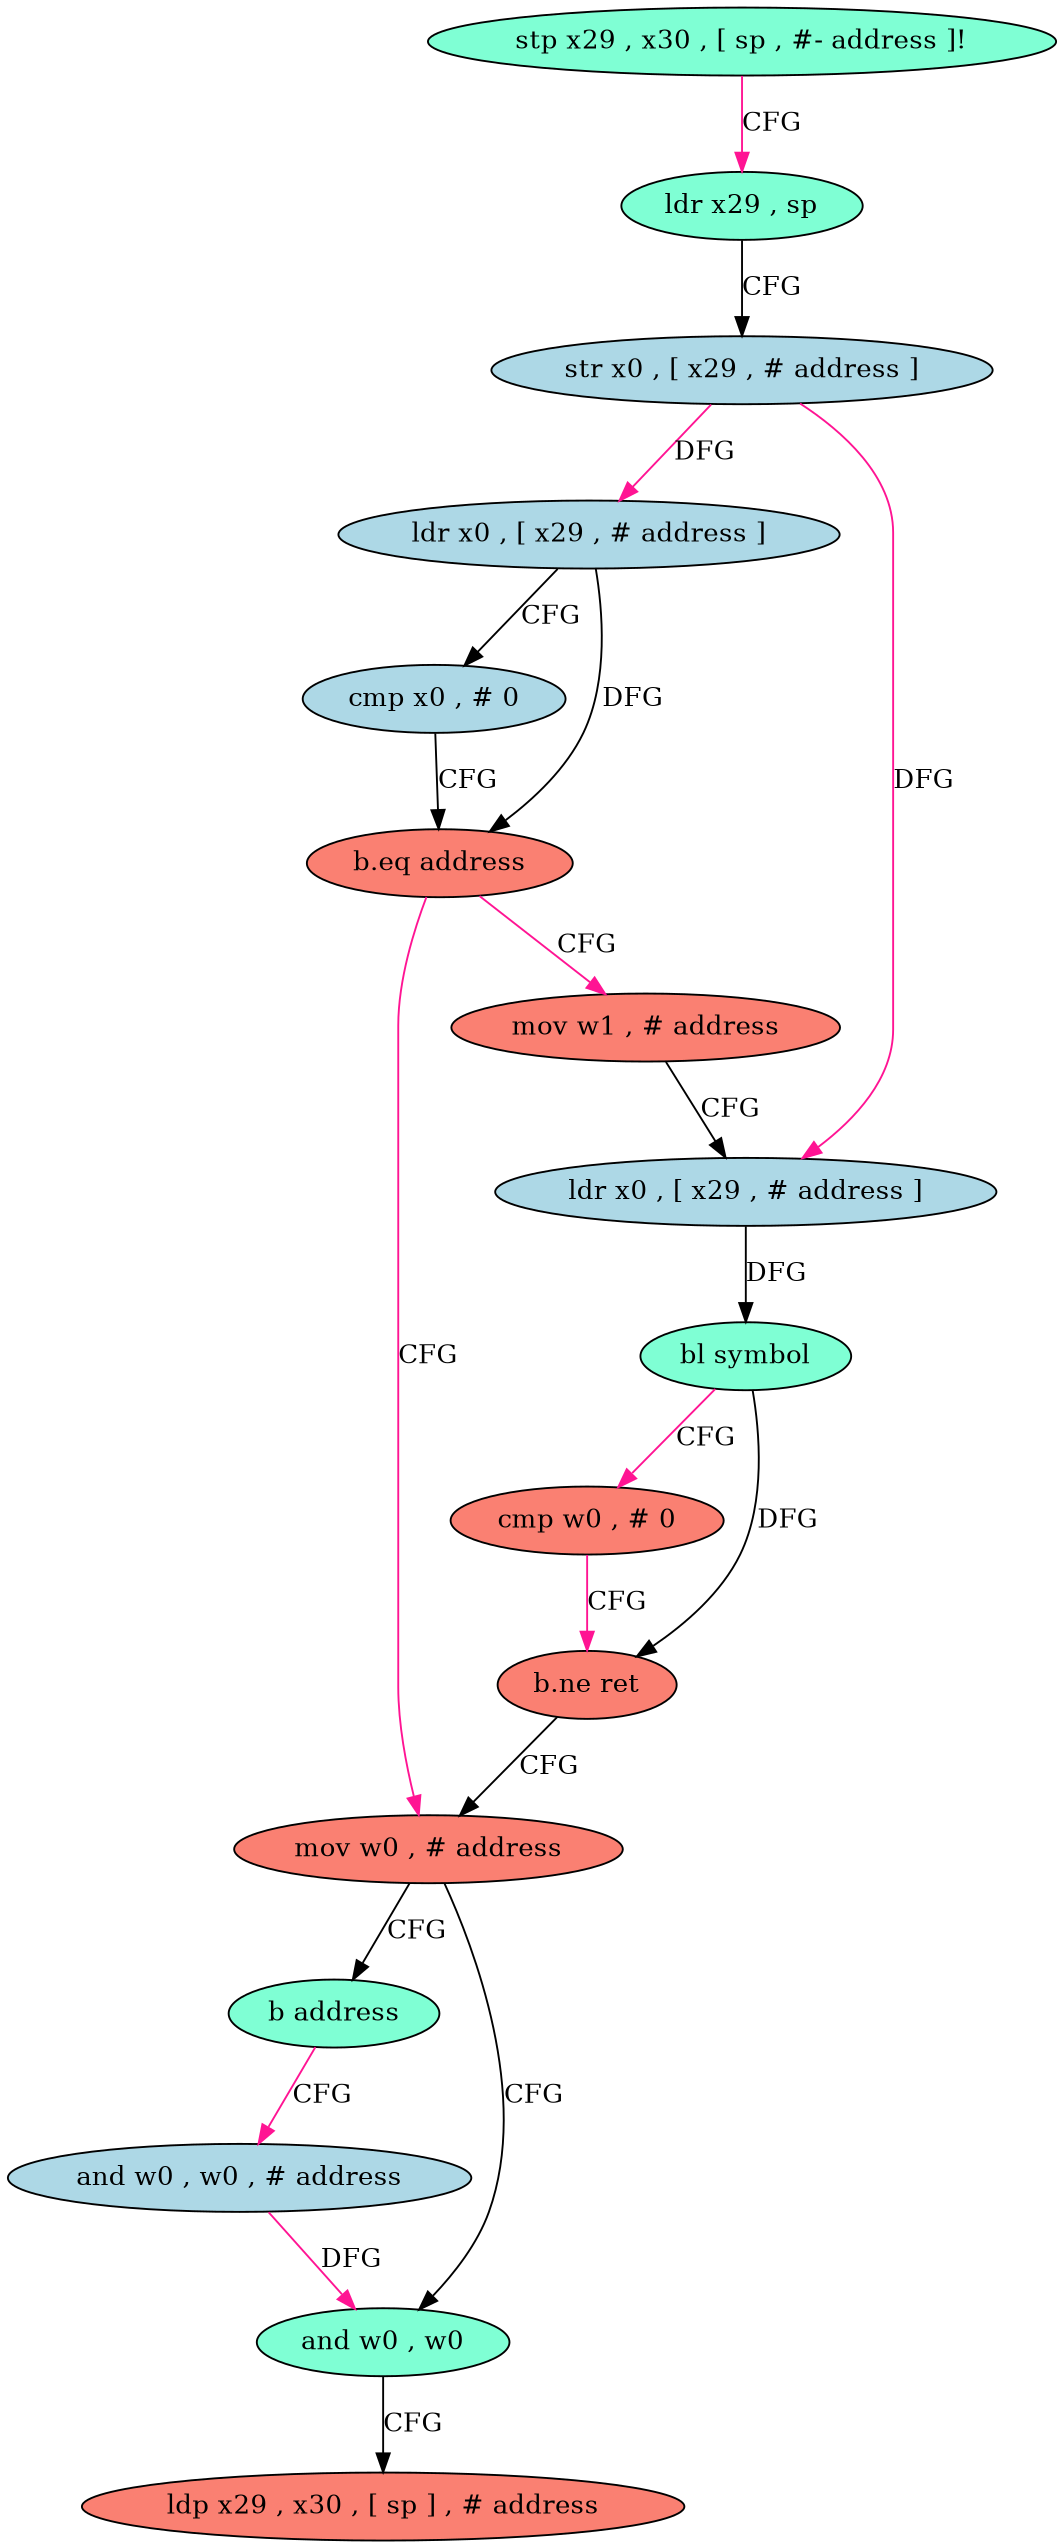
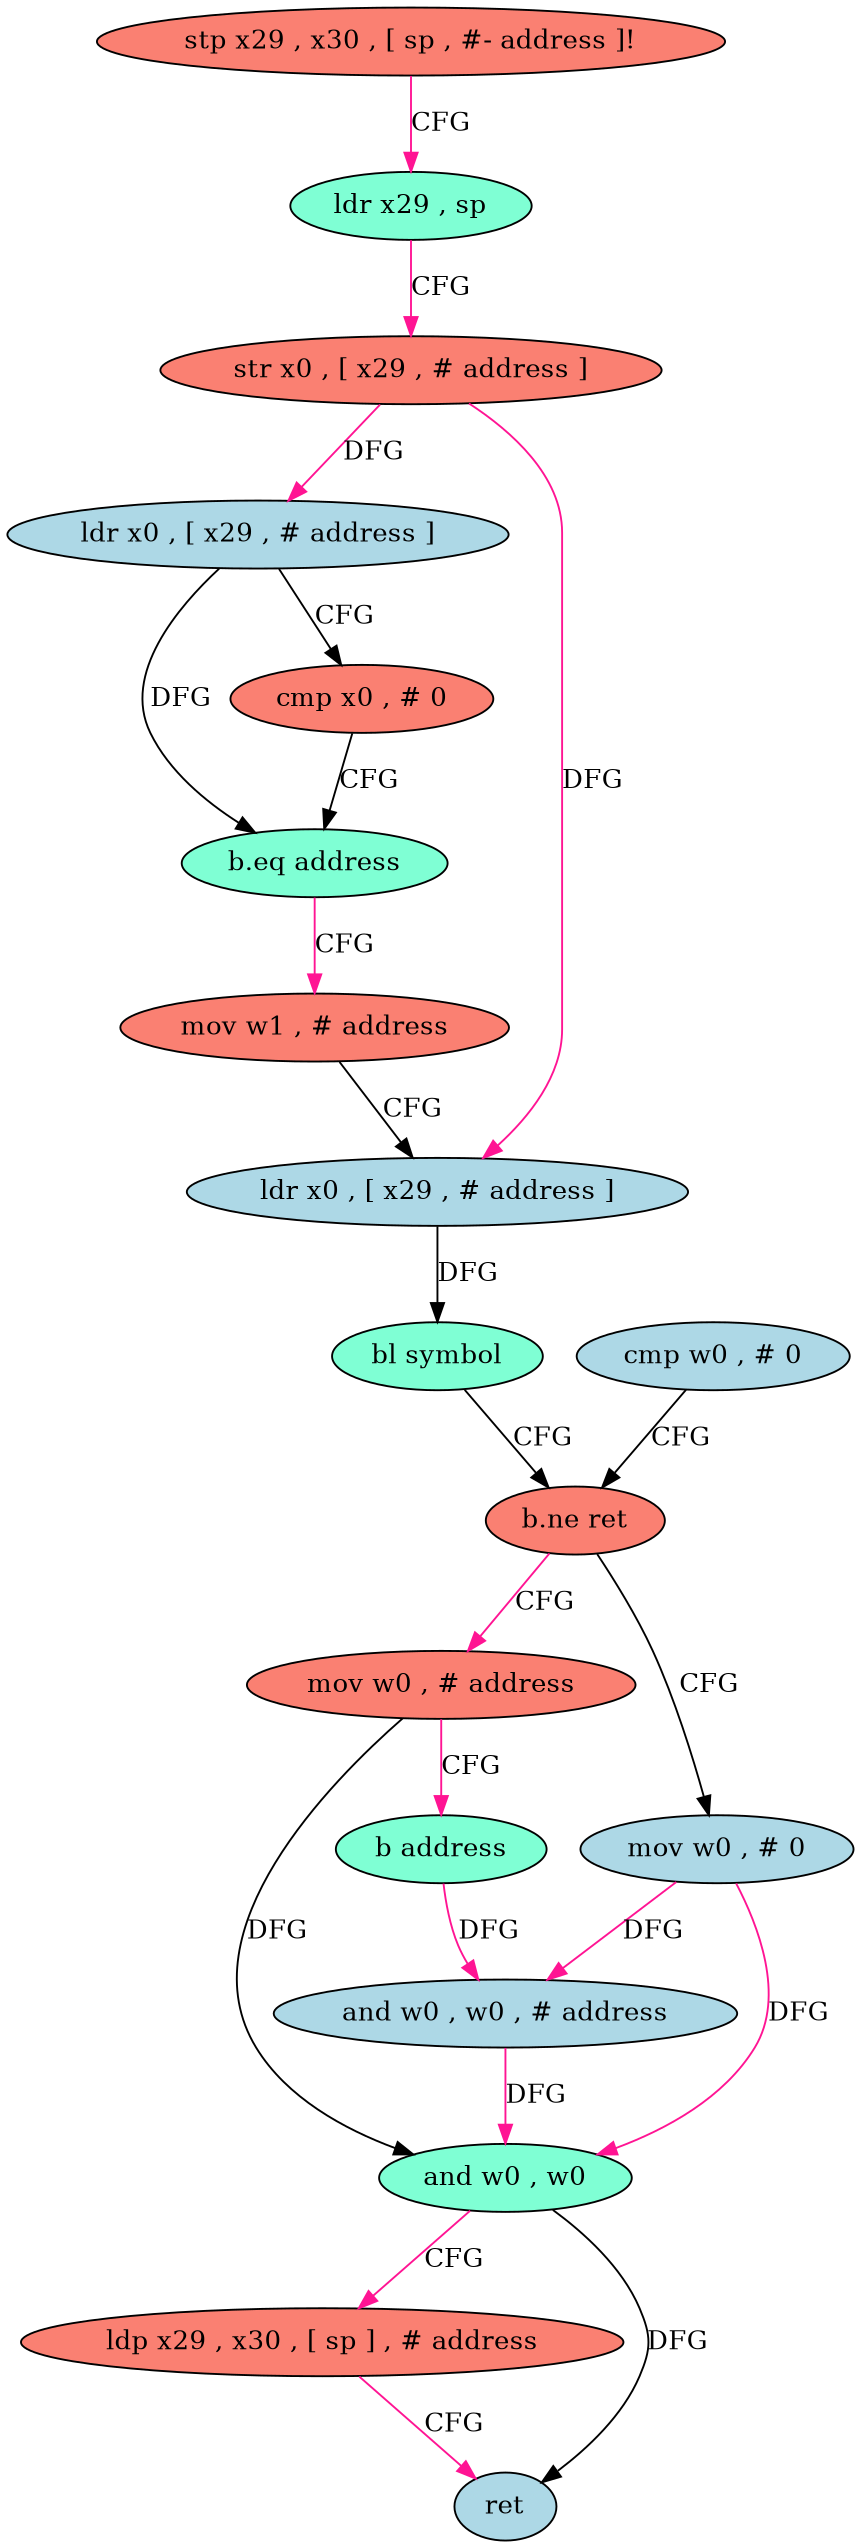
node "stp x29 , x30 , [ sp , #- address ]!": fillcolor aquamarine -> salmon
edge "ldr x29 , sp" -> "str x0 , [ x29 , # address ]": color black -> deeppink
node "str x0 , [ x29 , # address ]": fillcolor lightblue -> salmon
node "cmp x0 , # 0": fillcolor lightblue -> salmon
node "b.eq address": fillcolor salmon -> aquamarine
edge "b.eq address" -> "mov w0 , # address": removed, label "CFG"
edge "bl symbol" -> "cmp w0 , # 0": removed, label "CFG"
node "cmp w0 , # 0": fillcolor salmon -> lightblue
edge "bl symbol" -> "b.ne ret": label "DFG" -> "CFG"
edge "cmp w0 , # 0" -> "b.ne ret": color deeppink -> black
edge "b.ne ret" -> "mov w0 , # address": color black -> deeppink
node "mov w0 , # 0": added
edge "mov w0 , # address" -> "b address": color black -> deeppink
edge "b address" -> "and w0 , w0 , # address": label "CFG" -> "DFG"
edge "mov w0 , # address" -> "and w0 , w0": label "CFG" -> "DFG"
edge "and w0 , w0" -> "ldp x29 , x30 , [ sp ] , # address": color black -> deeppink
node "ret": added
